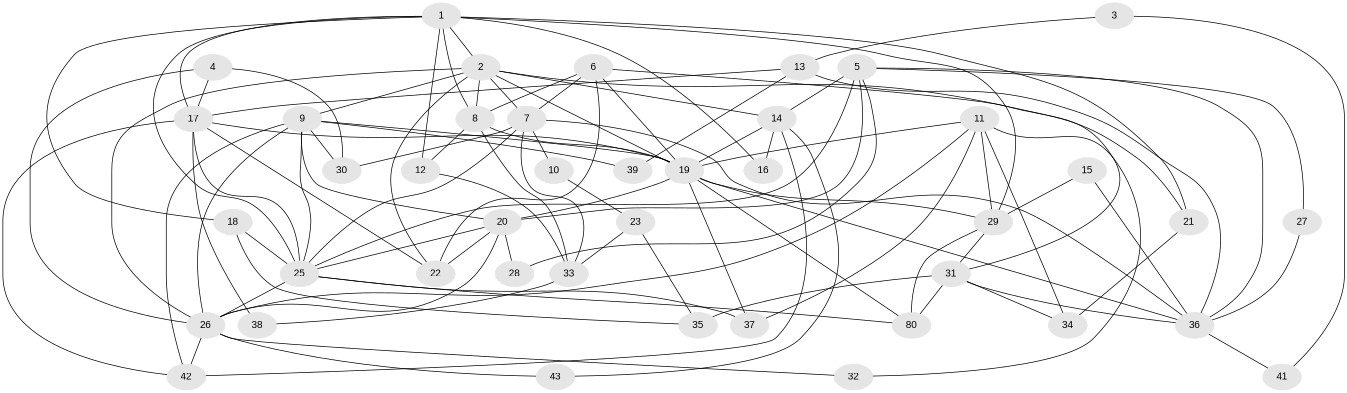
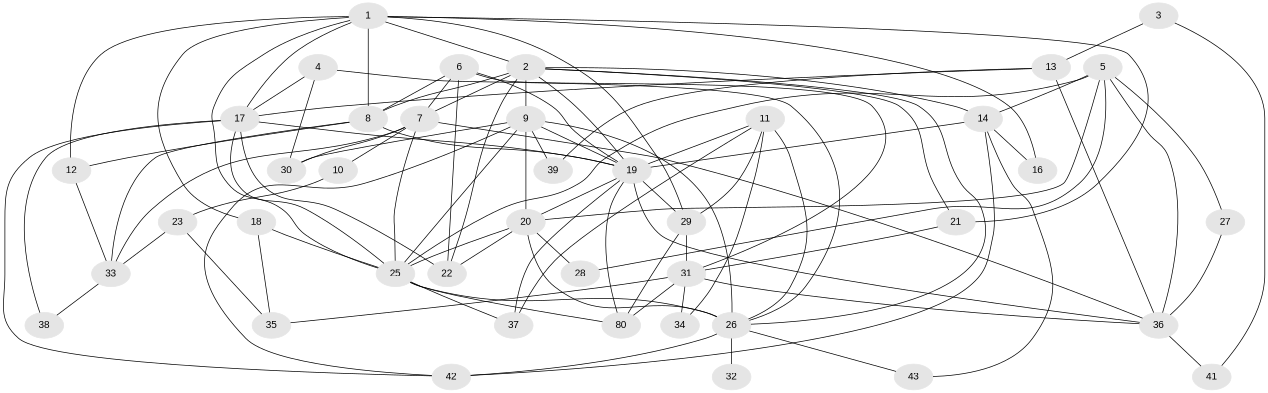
node "15": removed
edge "21" -- "34": now "21" -- "31"
edge "11" -- "32": removed
